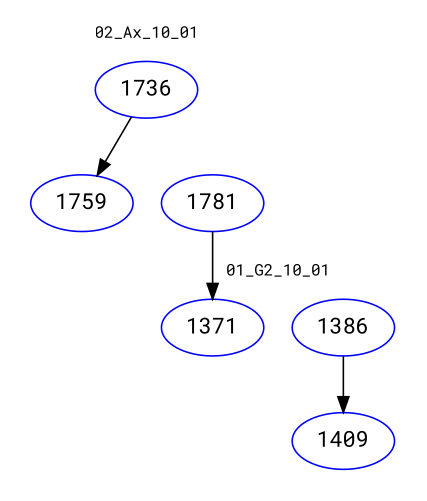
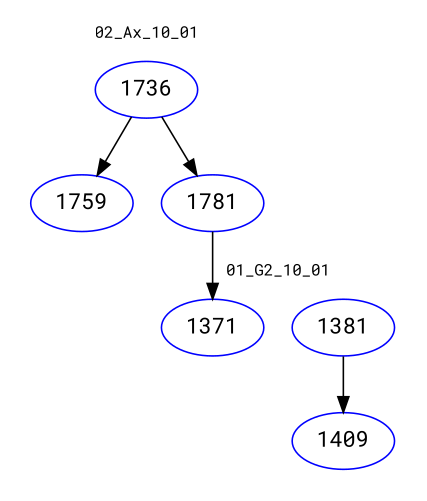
edge "1736" -> "1781": added
node "1386": label "1386" -> "1381"
